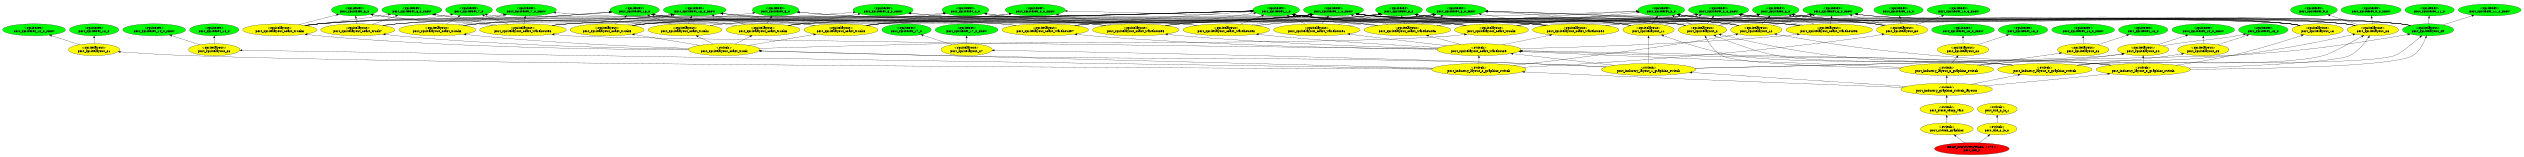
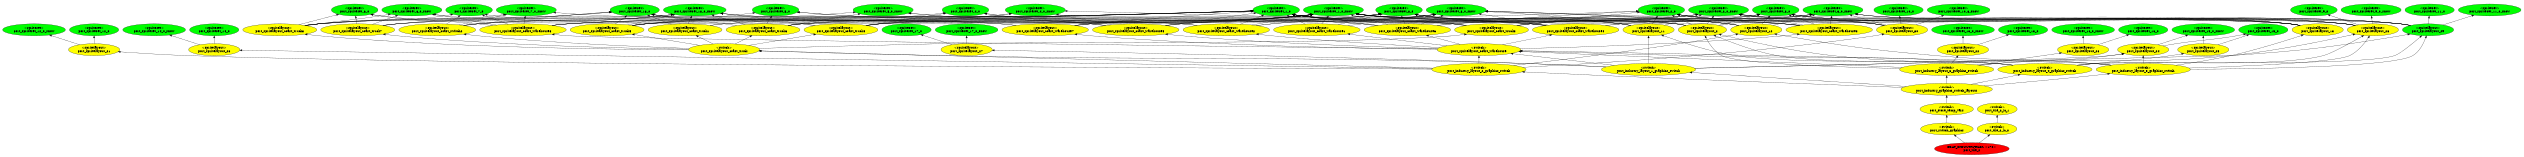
node "<spritelayout> port_spritelayout_coast_truck2": label "<spritelayout> port_spritelayout_coast_truck2" -> "<spritelayout> port_spritelayout_coast_switch2"
